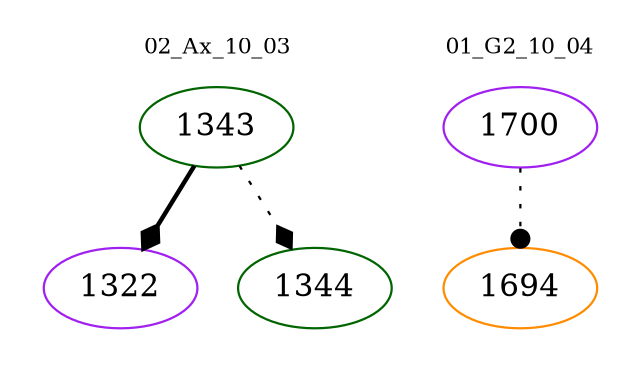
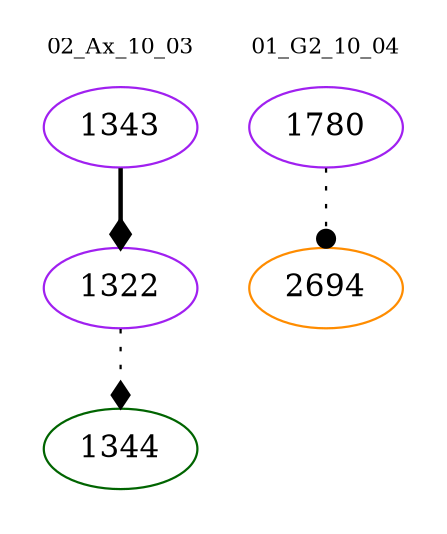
node "1343": color darkgreen -> purple
node "1700": label "1700" -> "1780"
edge "1343" -> "1344": now "1322" -> "1344"
node "1694": label "1694" -> "2694"
